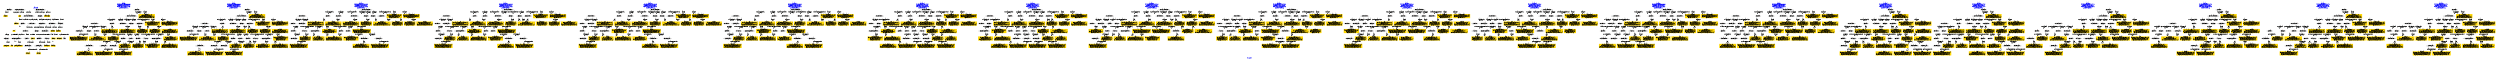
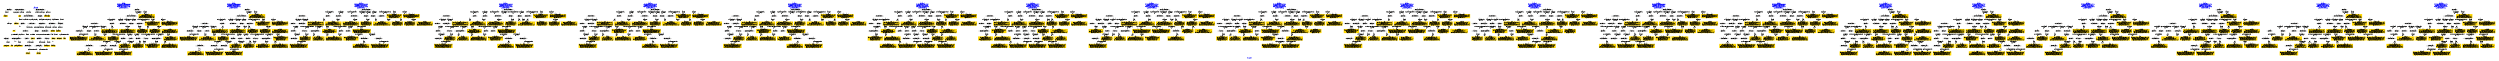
edge "title" -> "E55_Type3": now "E33_Linguistic_Object2" -> "E55_Type3"
node "dates": fillcolor lightgray -> gold
